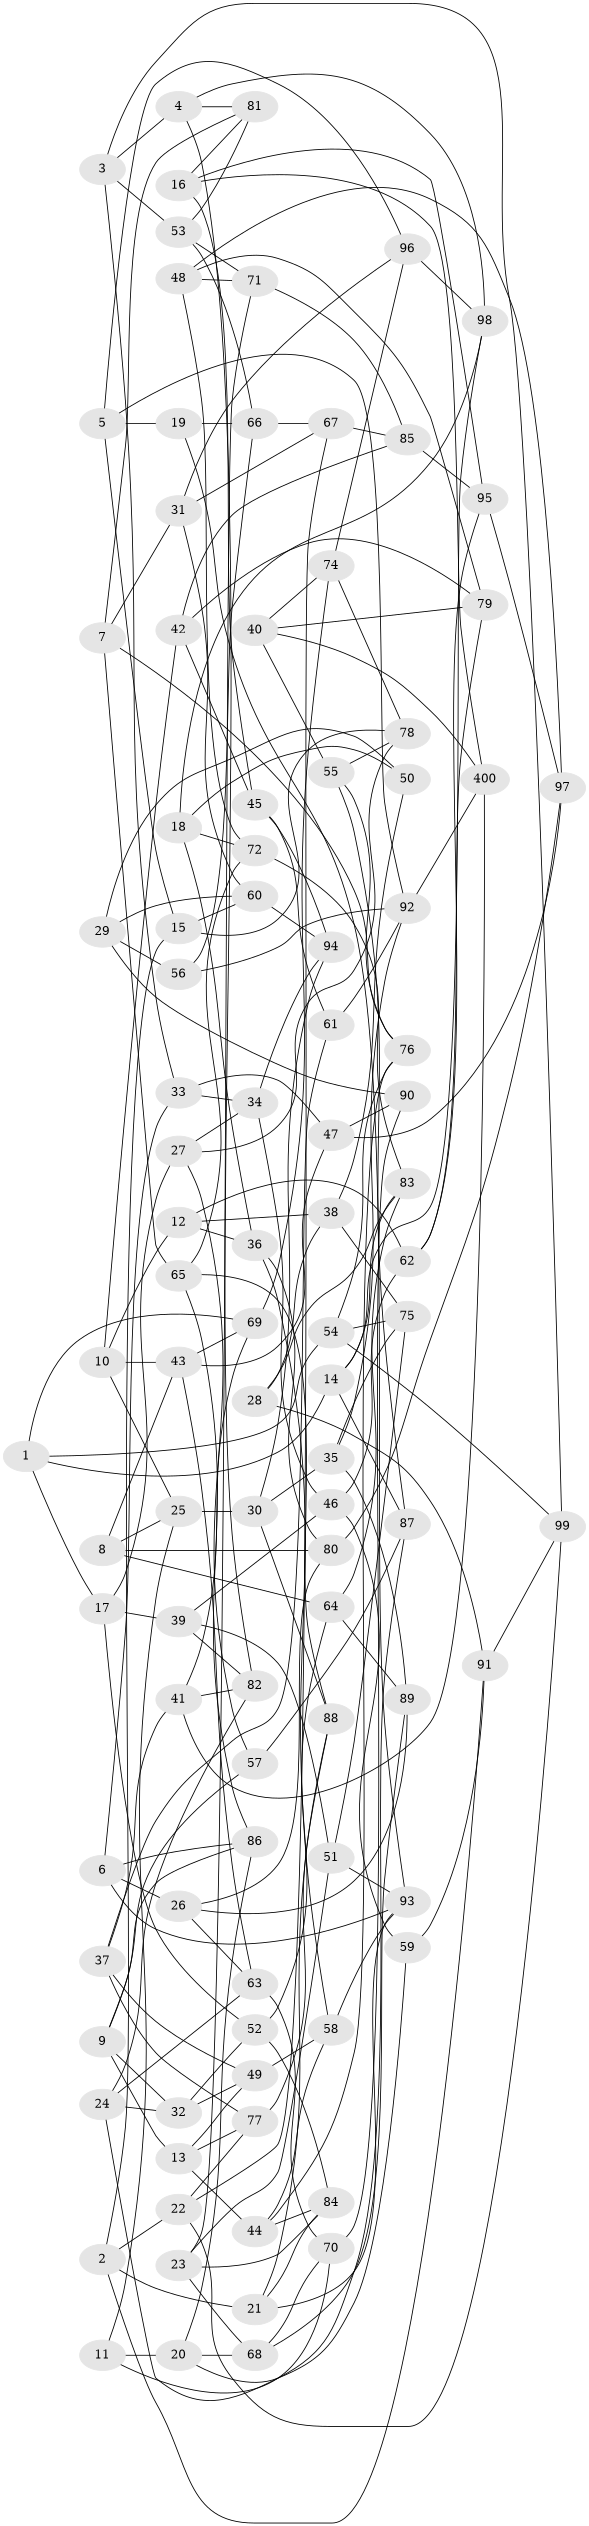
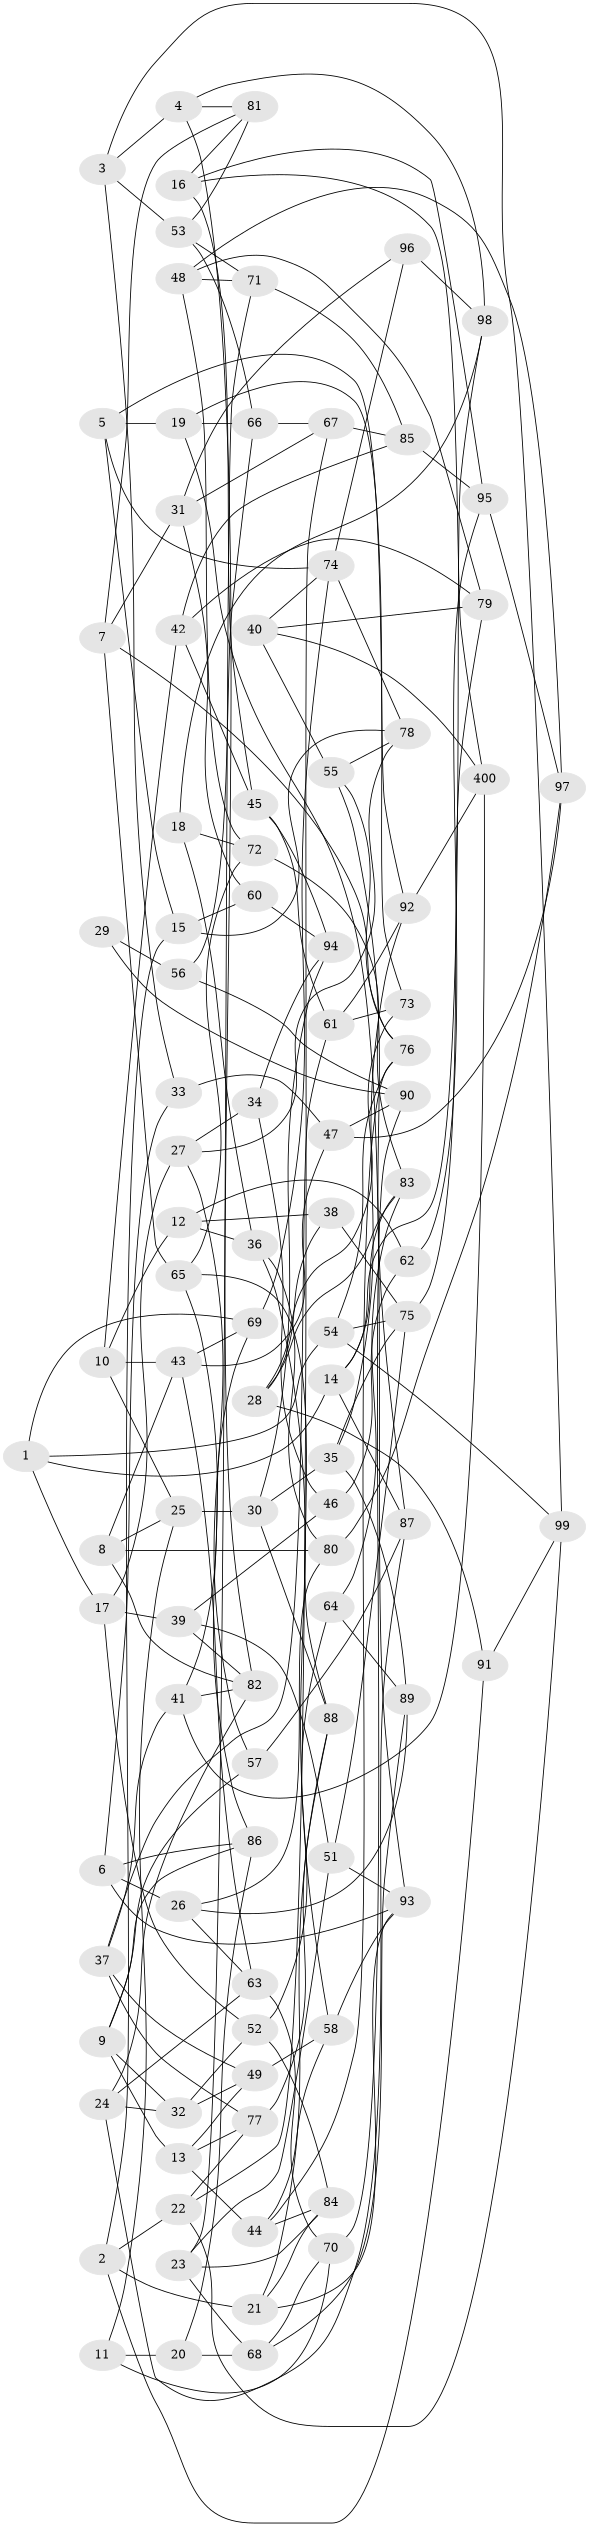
edge "96" -- "5": now "74" -- "5"
node "50": removed
edge "60" -- "29": removed
edge "92" -- "56": now "90" -- "56"
edge "79" -- "62": now "79" -- "75"
node "73": added
edge "33" -- "34": removed
edge "8" -- "64": now "8" -- "82"
node "59": removed
